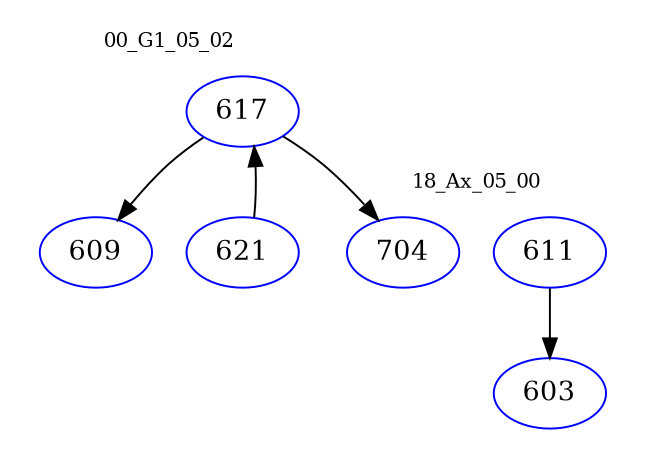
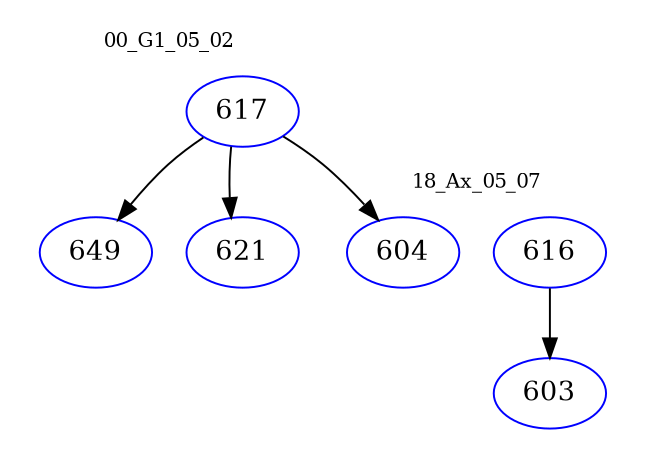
cluster "18_Ax_05_00": label "18_Ax_05_00" -> "18_Ax_05_07"
edge "621" -> "617": reversed
node "609": label "609" -> "649"
node "704": label "704" -> "604"
node "611": label "611" -> "616"
